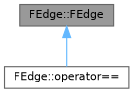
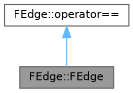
edge "FEdge::operator==" -> "FEdge::FEdge": reversed
